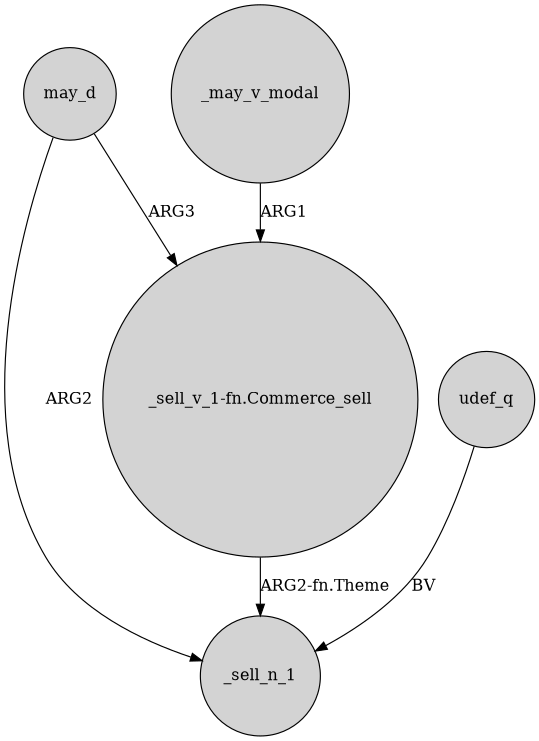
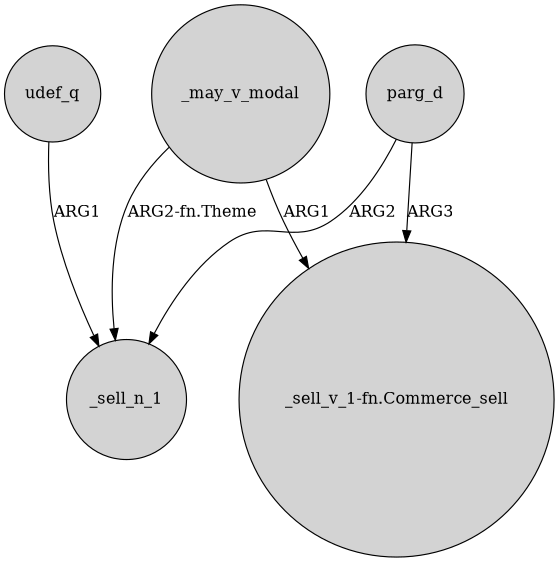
node "may_d": label "may_d" -> "parg_d"
edge "_sell_v_1-fn.Commerce_sell" -> "_sell_n_1": now "_may_v_modal" -> "_sell_n_1"
edge "udef_q" -> "_sell_n_1": label "BV" -> "ARG1"
